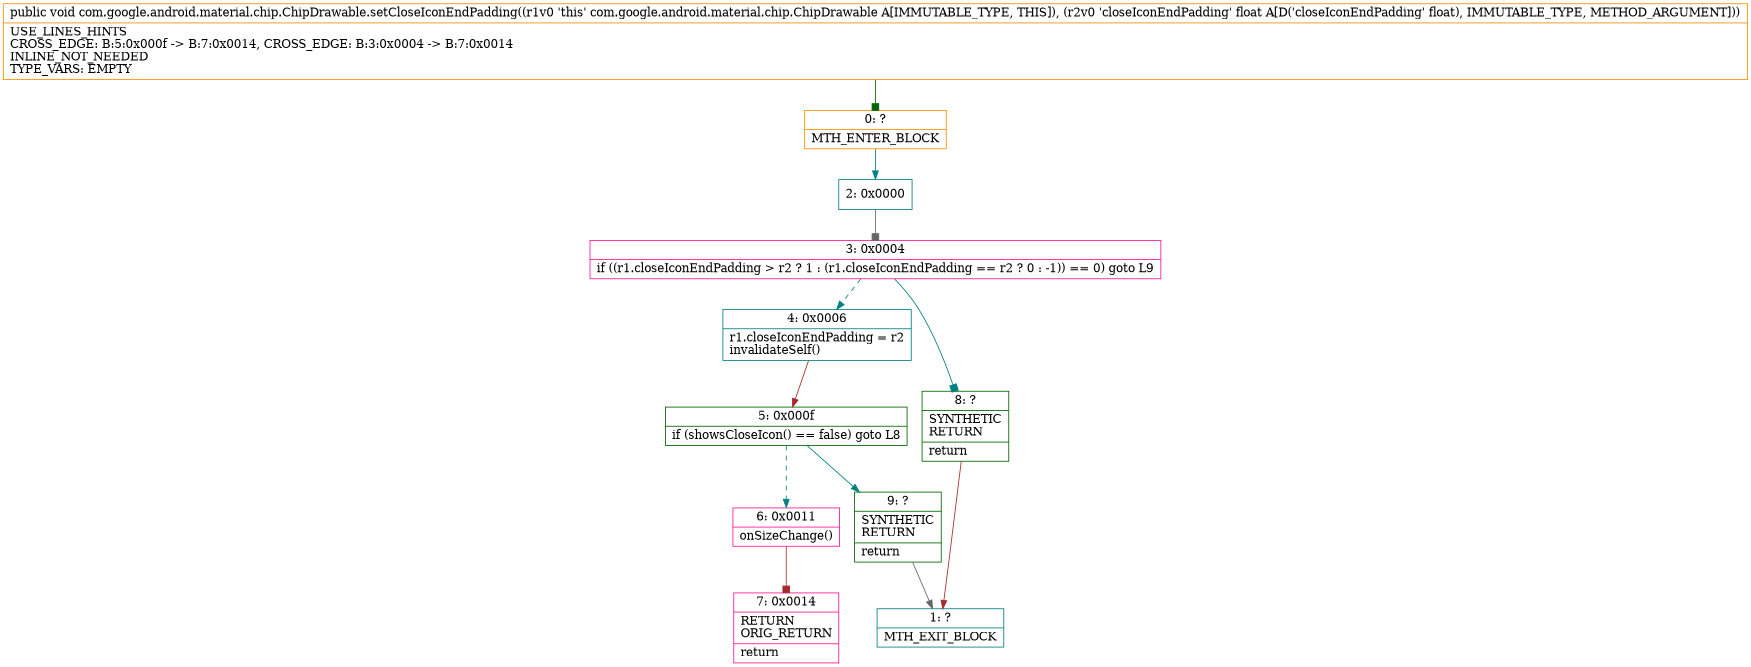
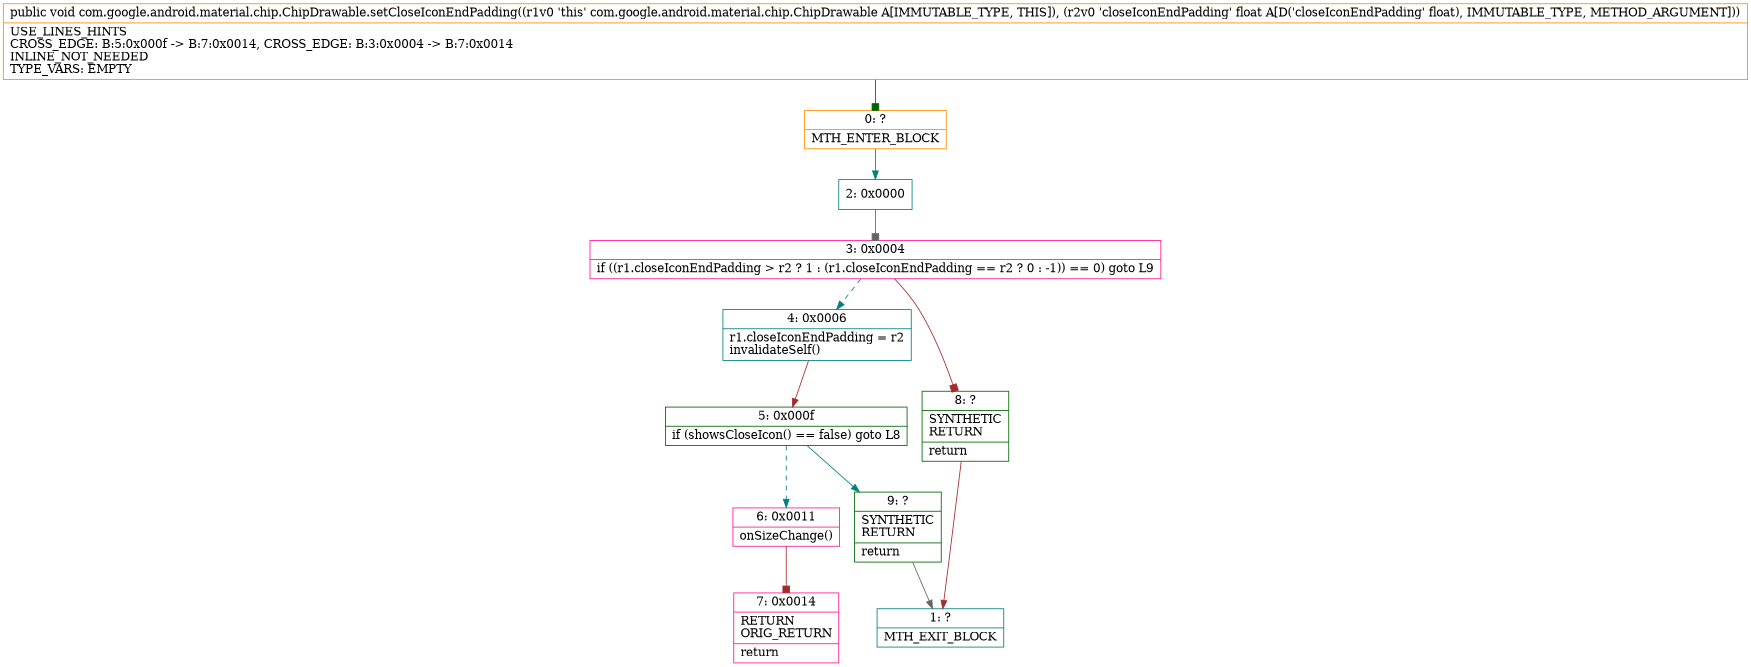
edge "3: 0x0004" -> "8: ?": color teal -> brown
